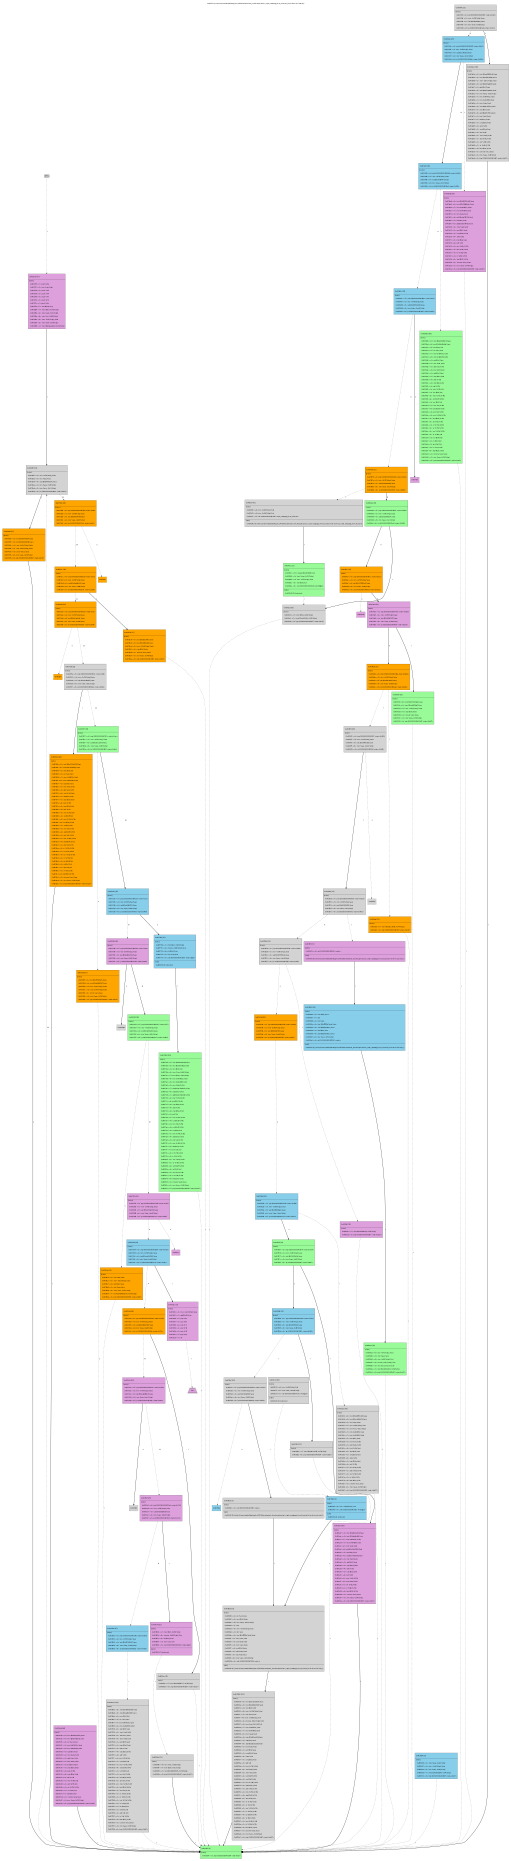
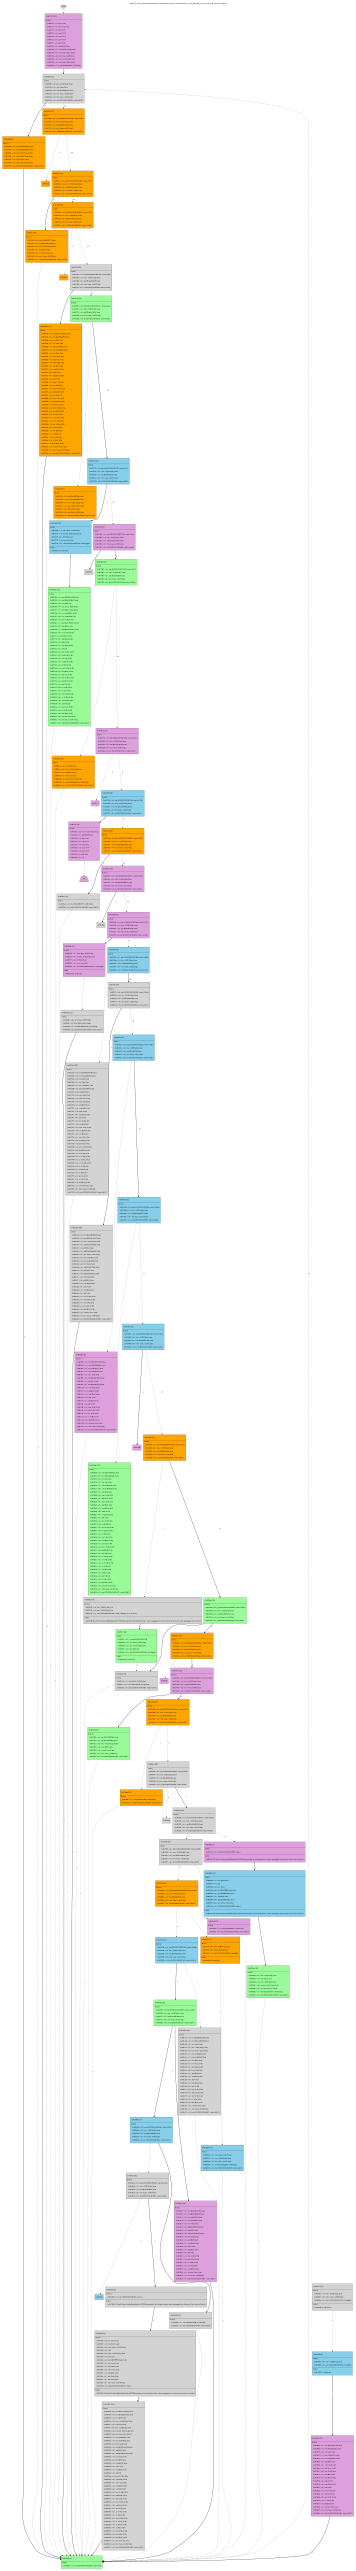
edge "0x4013f8 [25]" -> "0x401411 [25]": added, label "14"
edge "0x401b42 [9]" -> "0x4018d5 [52]": now "0x401b42 [9]" -> "0x401b4b [84]"
node "0x4015f7 [13]": added
